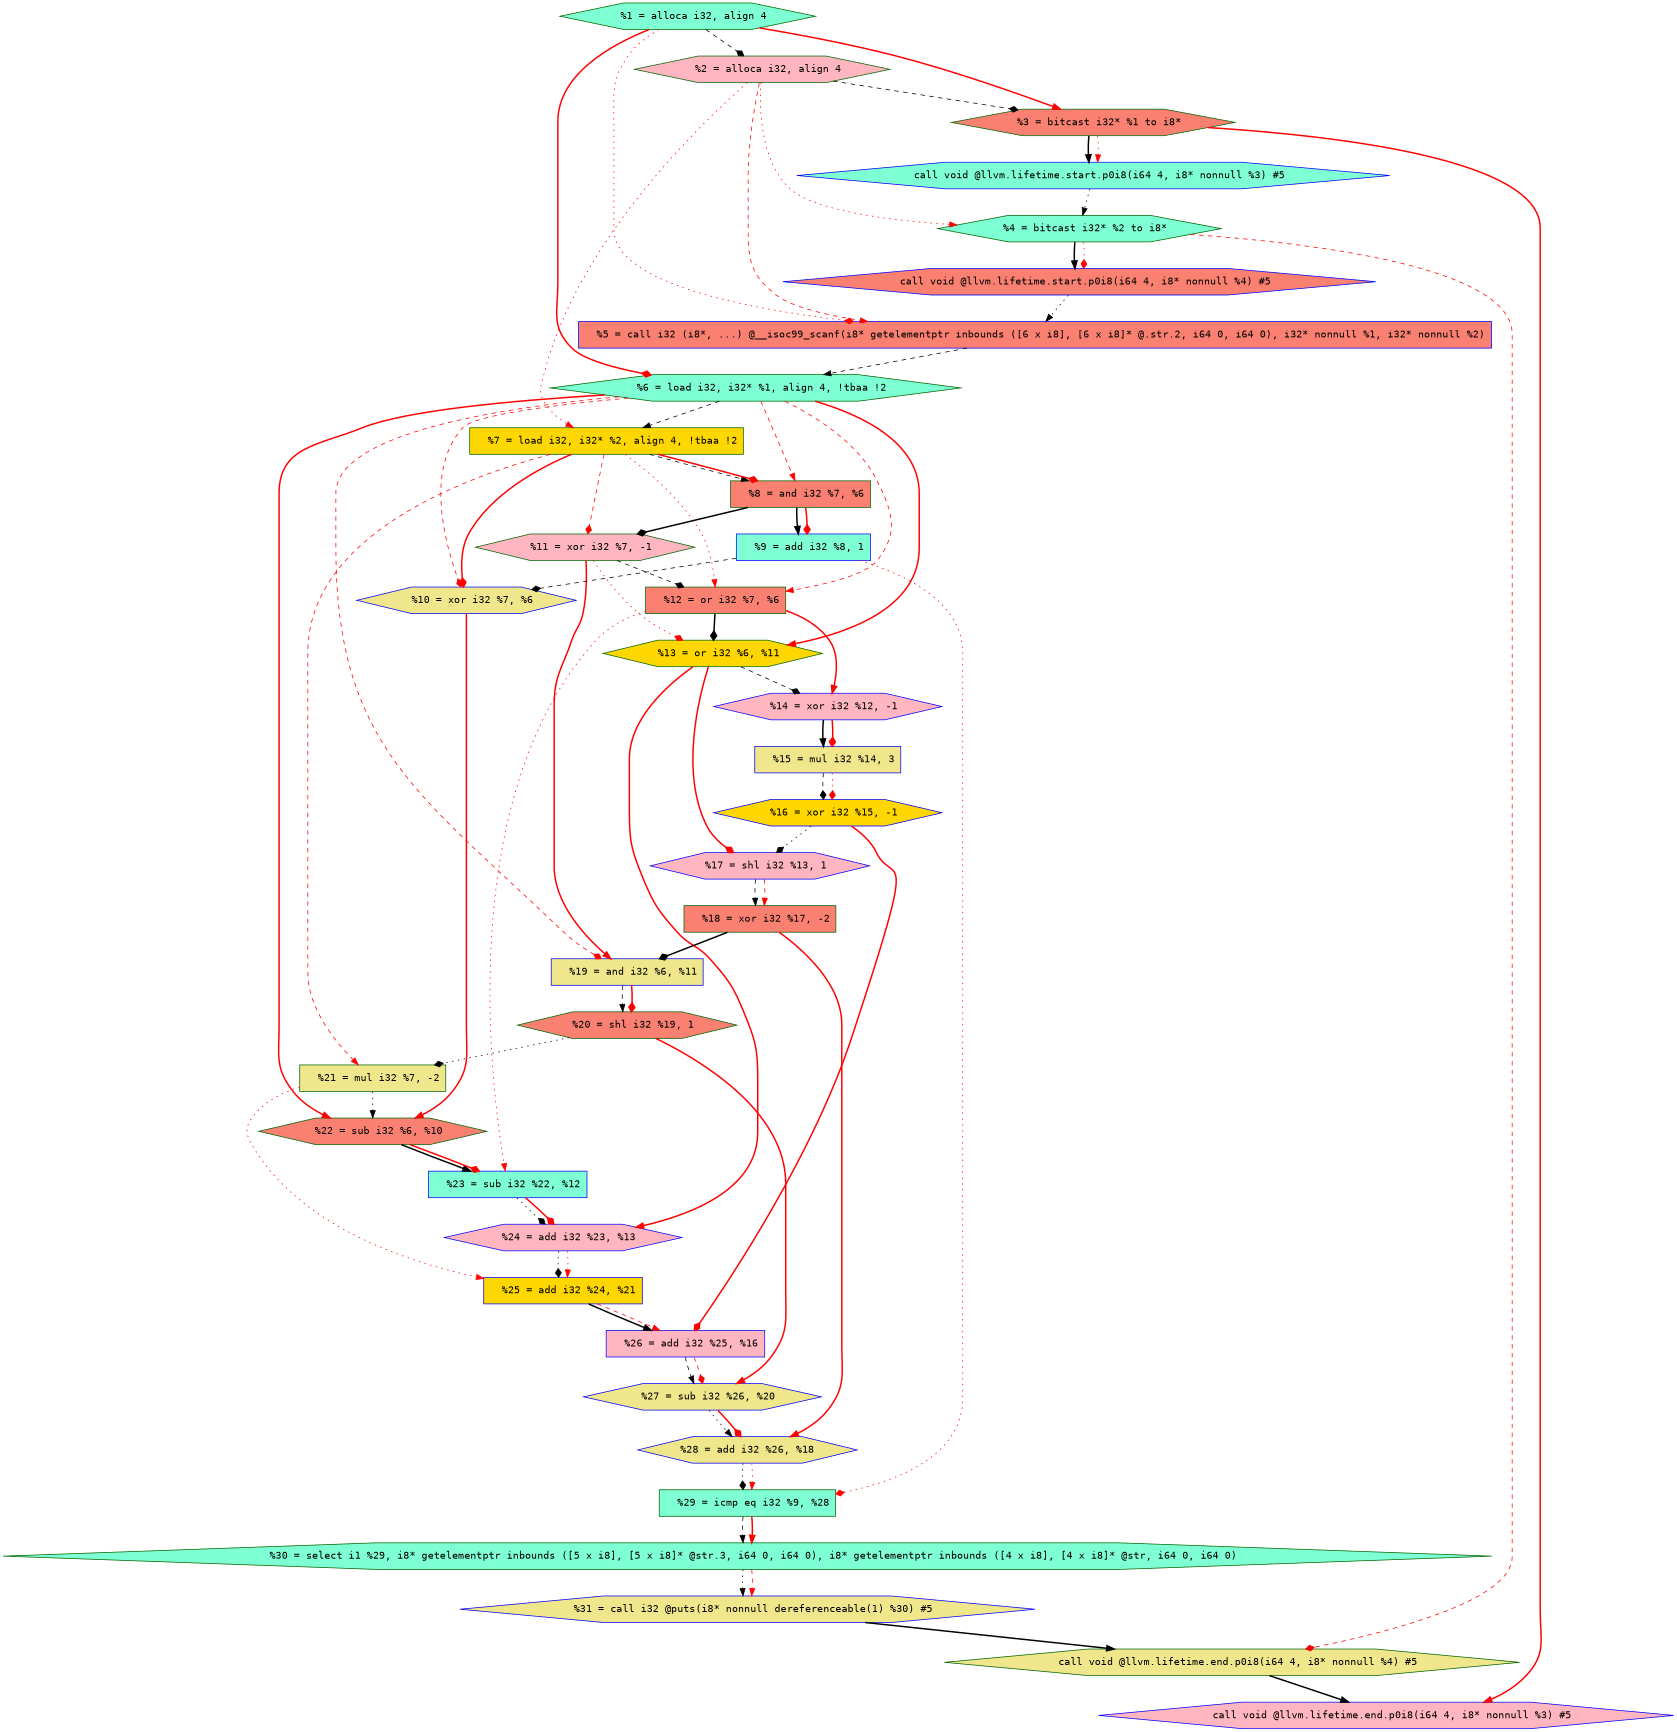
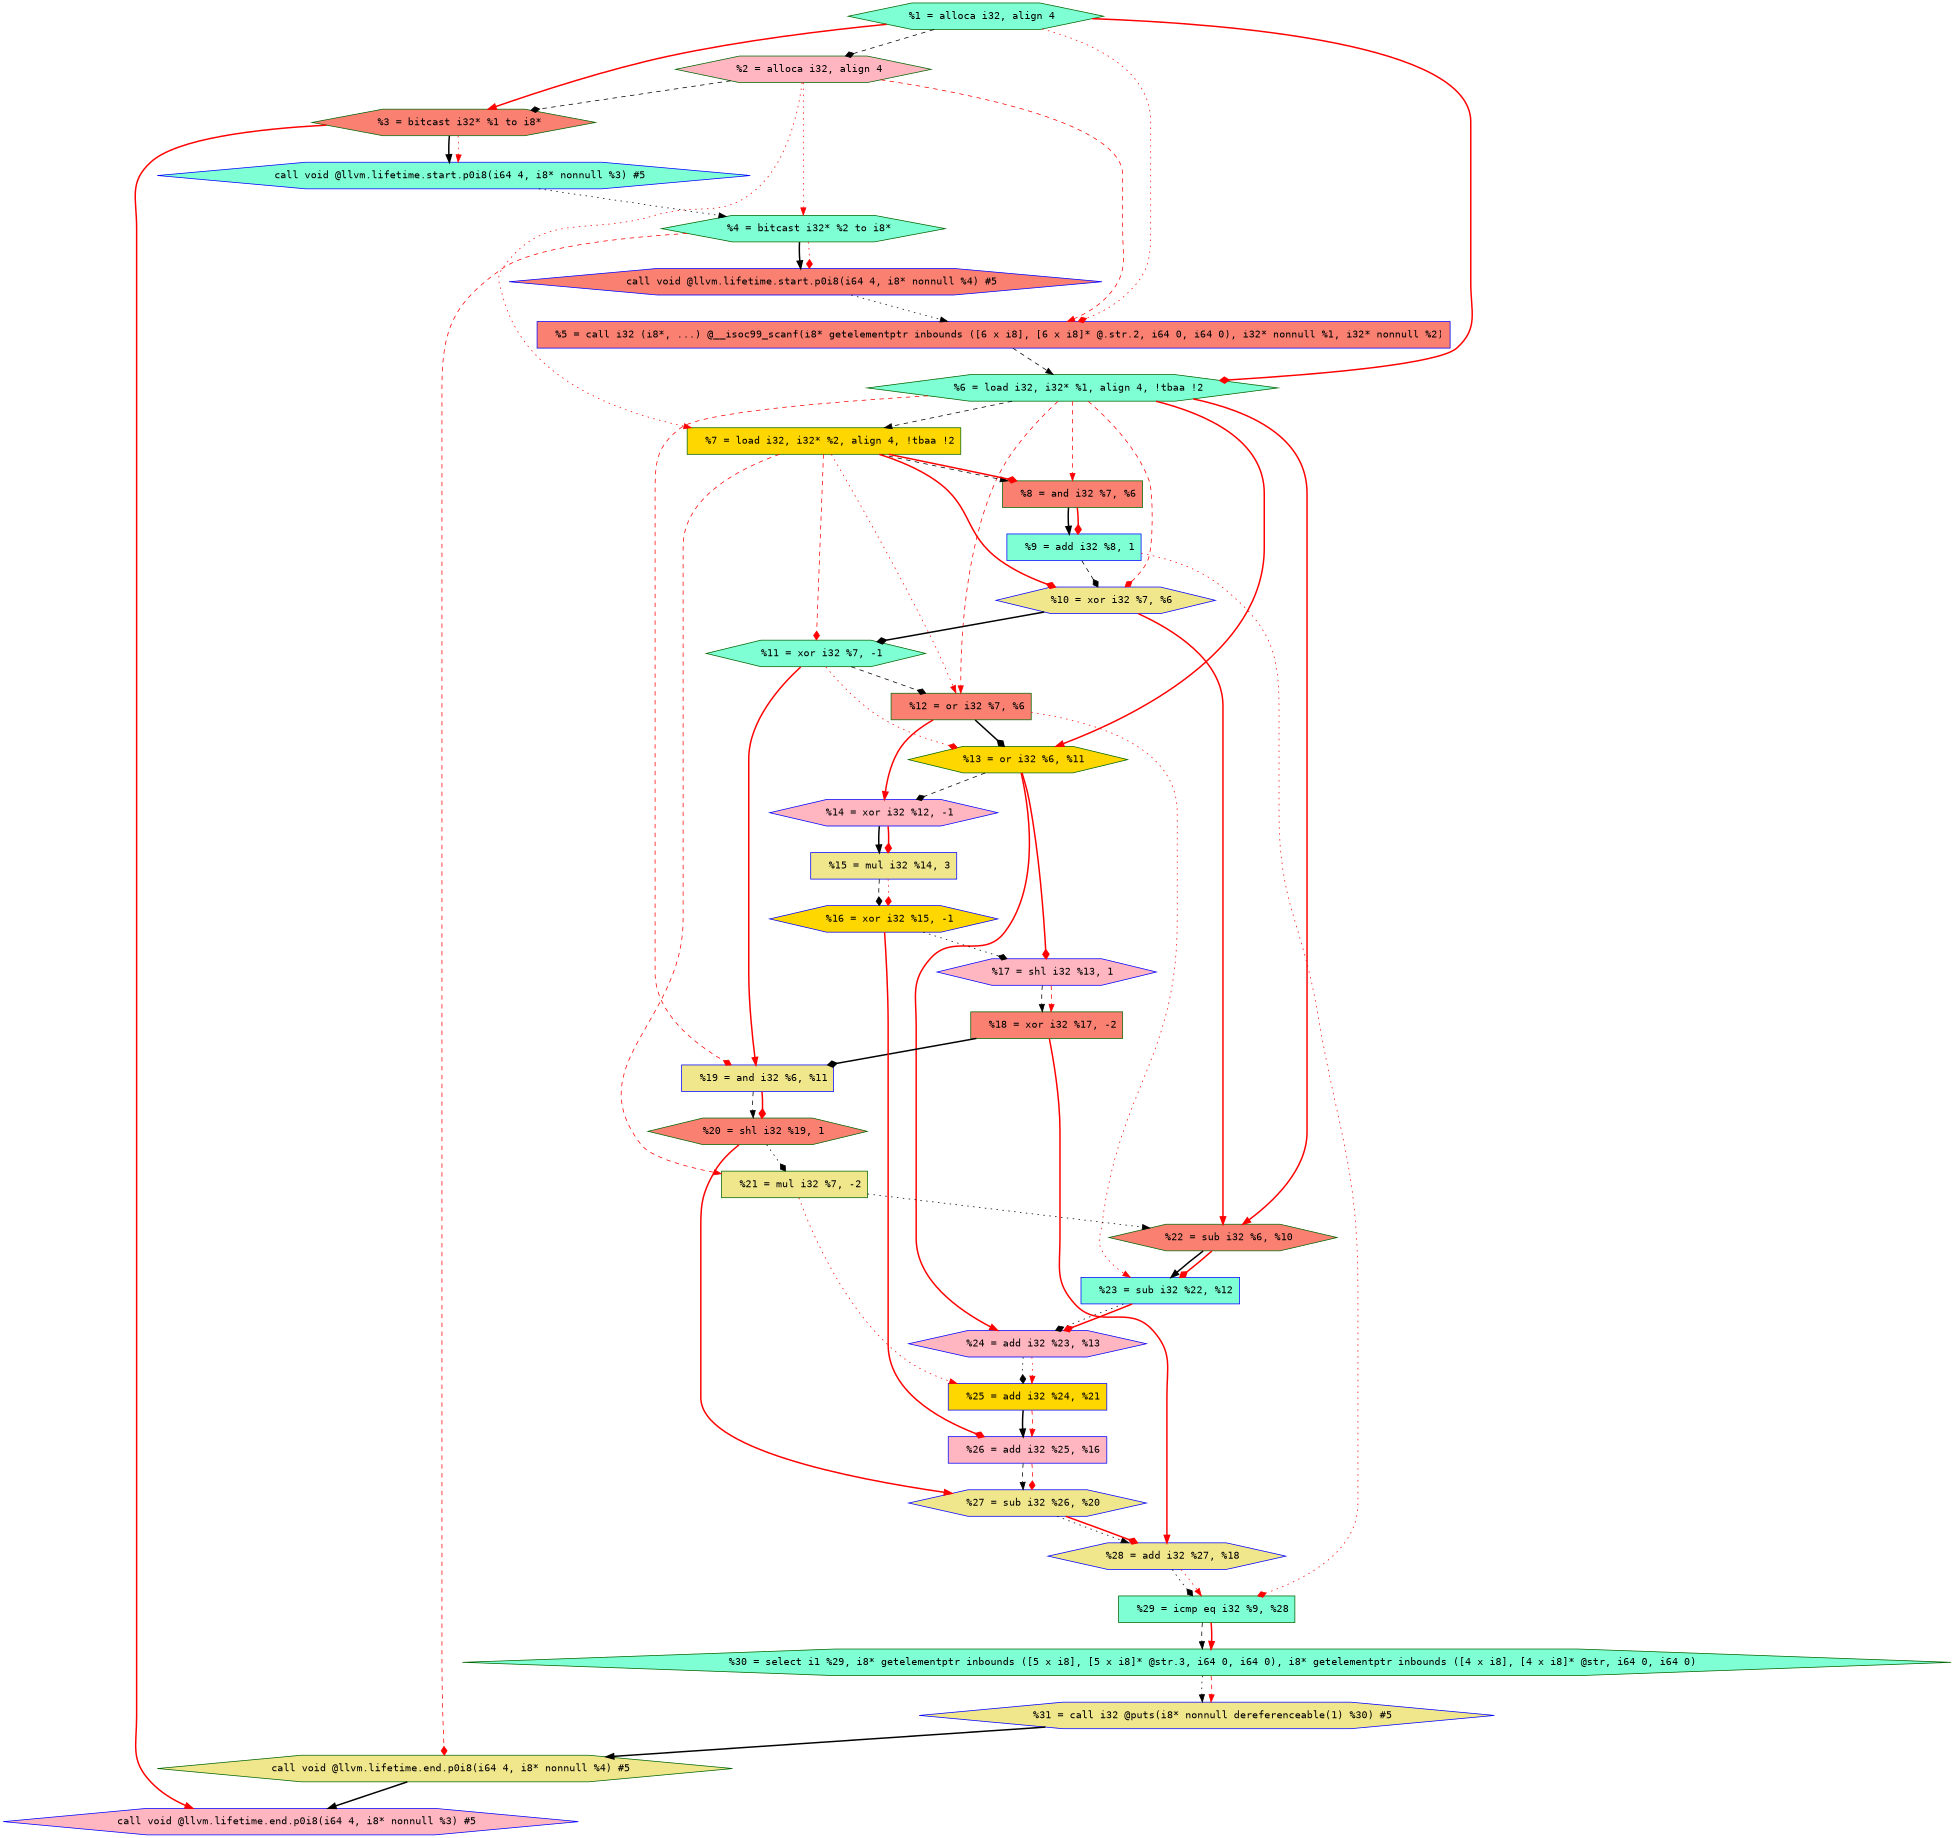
edge "%8 = and i32 %7, %6" -> "%11 = xor i32 %7, -1": now "%10 = xor i32 %7, %6" -> "%11 = xor i32 %7, -1"
node "%11 = xor i32 %7, -1": fillcolor lightpink -> aquamarine
node "%28 = add i32 %26, %18": label "%28 = add i32 %26, %18" -> "%28 = add i32 %27, %18"
